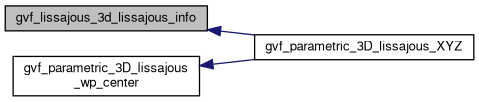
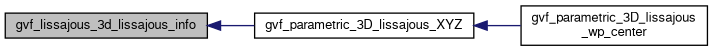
edge "gvf_parametric_3D_lissajous_XYZ" -> "gvf_parametric_3D_lissajous _wp_center": reversed
